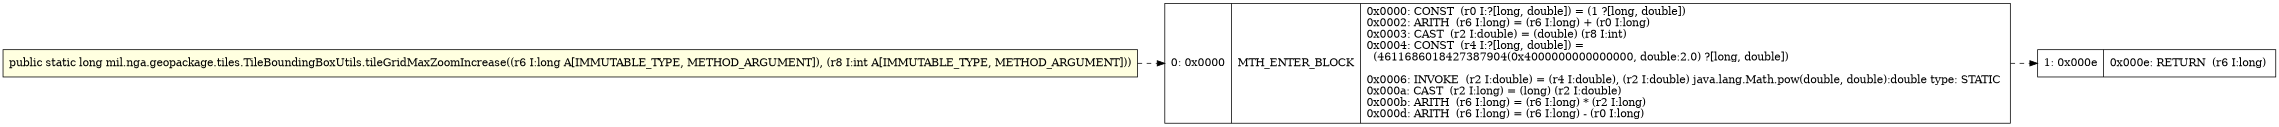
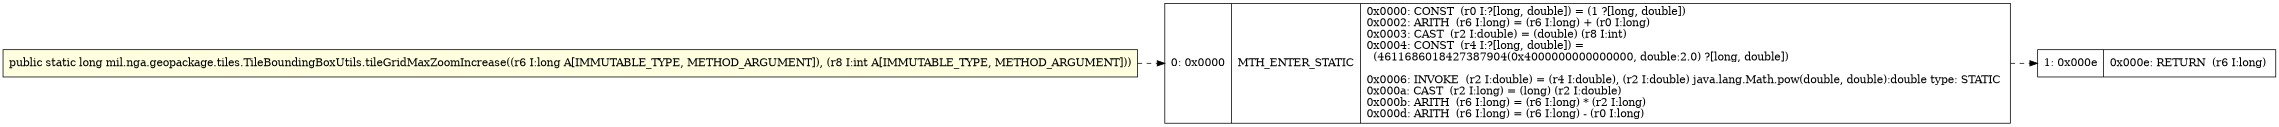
node "0: 0x0000": text "MTH_ENTER_BLOCK" -> "MTH_ENTER_STATIC"
